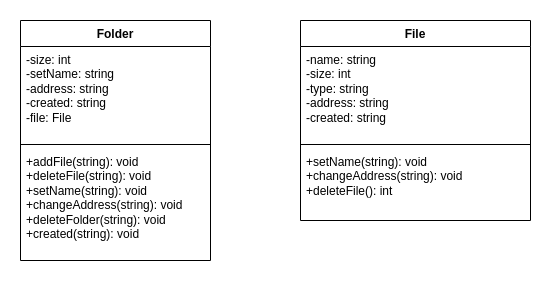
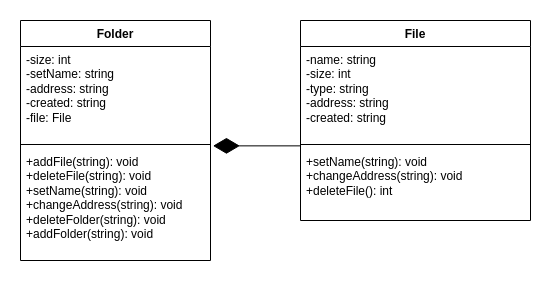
edge "-name: string-size: int-type: string-address: string -created: string" -> "-size: int -setName: string -address: string -created: string -file: File": added
node "+addFile(string): void +deleteFile(string): void +setName(string): void +changeAddress(string): void +deleteFolder(string): void +created(string): void": label "+addFile(string): void +deleteFile(string): void +setName(string): void +changeAddress(string): void +deleteFolder(string): void +created(string): void" -> "+addFile(string): void +deleteFile(string): void +setName(string): void +changeAddress(string): void +deleteFolder(string): void +addFolder(string): void"
